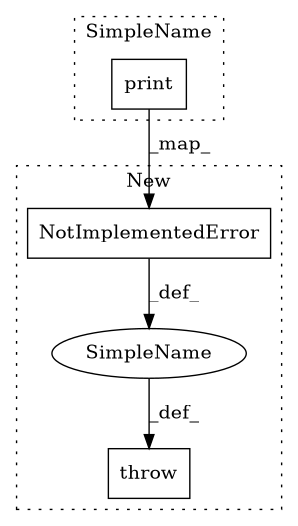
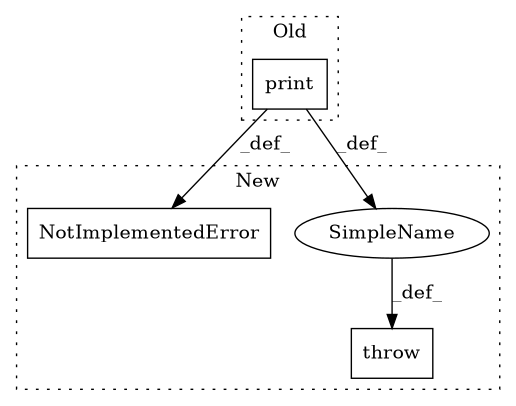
cluster "SimpleName": label "SimpleName" -> "Old"
edge "print" -> "NotImplementedError": label "_map_" -> "_def_"
edge "NotImplementedError" -> "SimpleName": now "print" -> "SimpleName"
